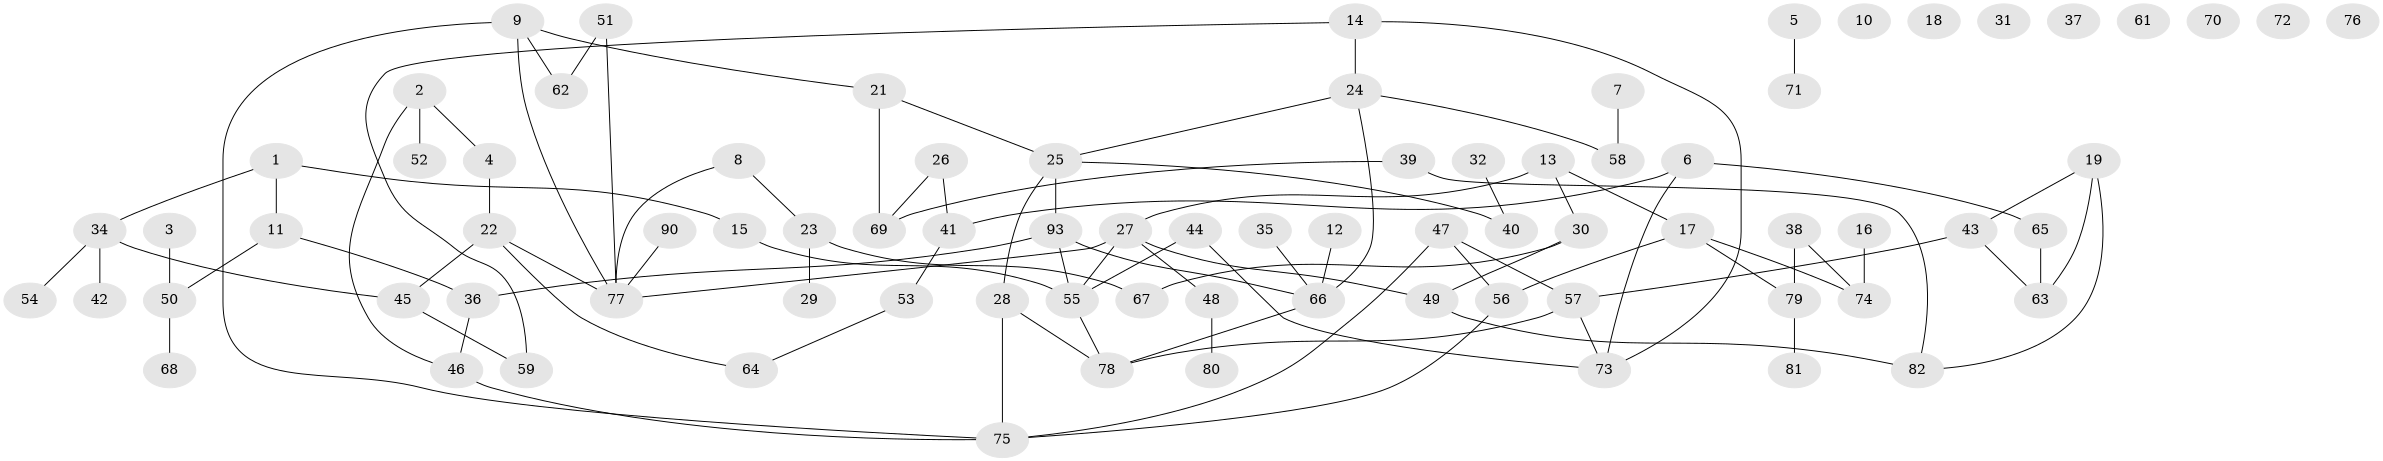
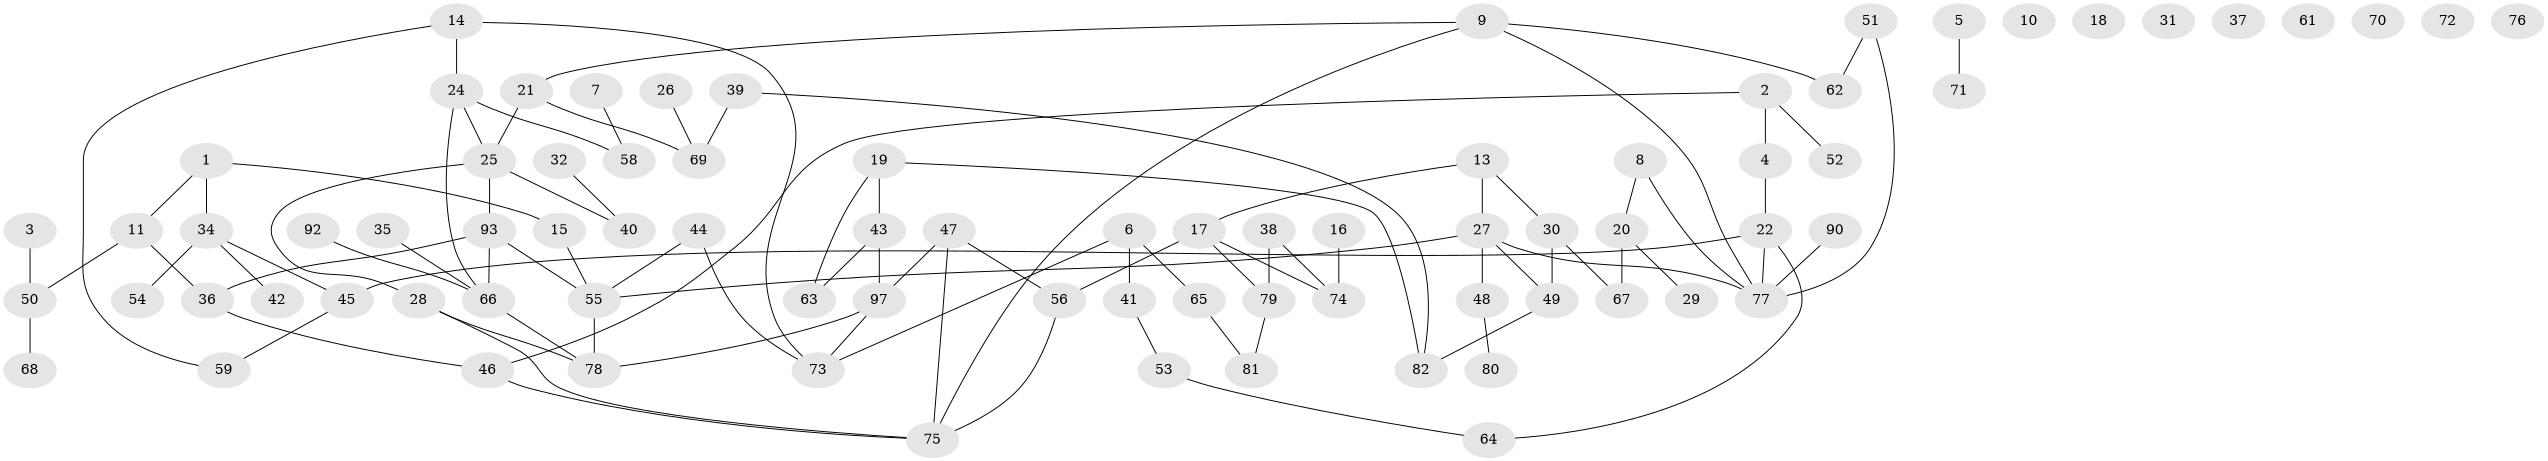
edge "26" -- "41": removed
node "23": label "23" -> "20"
node "12": label "12" -> "92"
edge "65" -- "63": now "65" -- "81"
node "57": label "57" -> "97"
